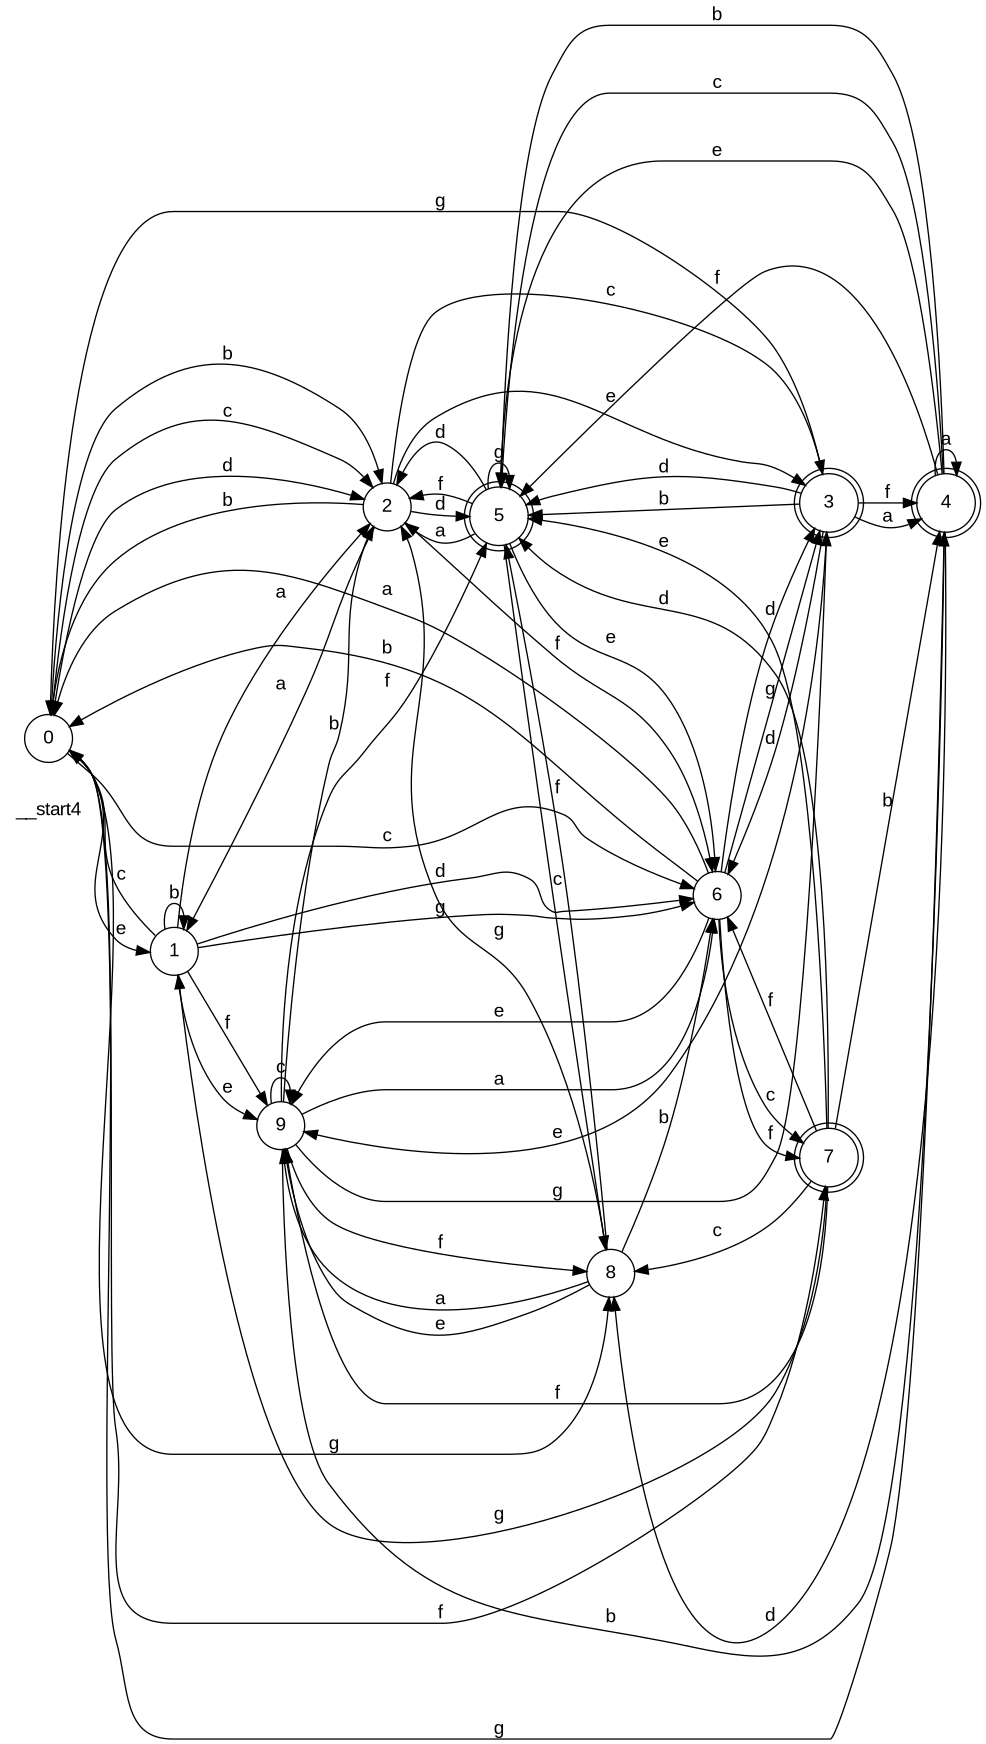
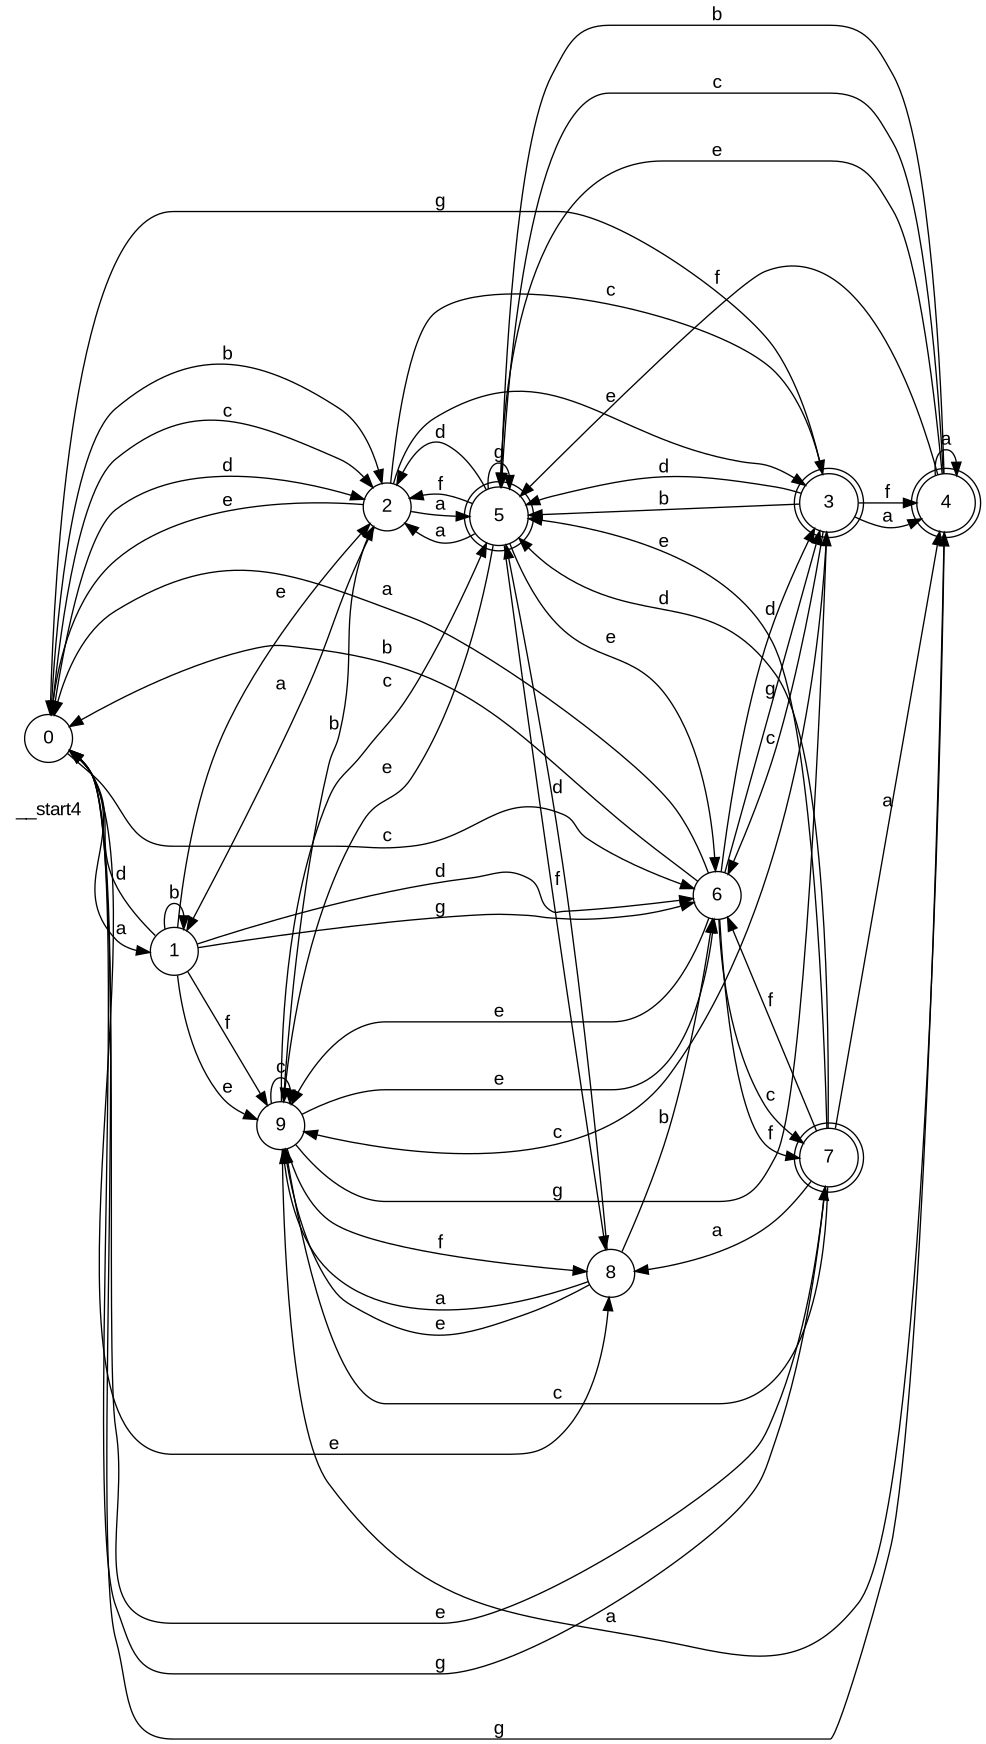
edge "2" -> "0": label "b" -> "e"
edge "2" -> "5": label "d" -> "a"
edge "1" -> "2": label "a" -> "e"
edge "2" -> "6": removed, label "f"
edge "9" -> "5": label "f" -> "c"
edge "3" -> "6": label "d" -> "c"
edge "8" -> "5": label "f" -> "d"
edge "7" -> "4": label "b" -> "a"
edge "5" -> "9": added, label "e"
edge "1" -> "0": label "c" -> "d"
edge "5" -> "8": label "c" -> "f"
edge "0" -> "1": label "e" -> "a"
edge "8" -> "2": removed, label "g"
edge "9" -> "6": label "a" -> "e"
edge "3" -> "9": label "e" -> "c"
edge "7" -> "8": label "c" -> "a"
edge "4" -> "8": removed, label "d"
edge "7" -> "9": label "f" -> "c"
edge "0" -> "8": label "g" -> "e"
edge "7" -> "1": now "7" -> "0"
edge "0" -> "7": label "f" -> "e"
edge "9" -> "4": label "b" -> "a"
